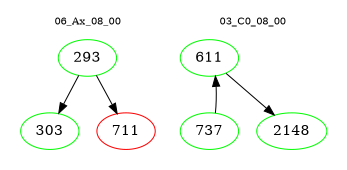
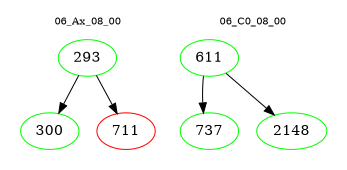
cluster "03_C0_08_00": label "03_C0_08_00" -> "06_C0_08_00"
edge "737" -> "611": reversed
node "303": label "303" -> "300"
